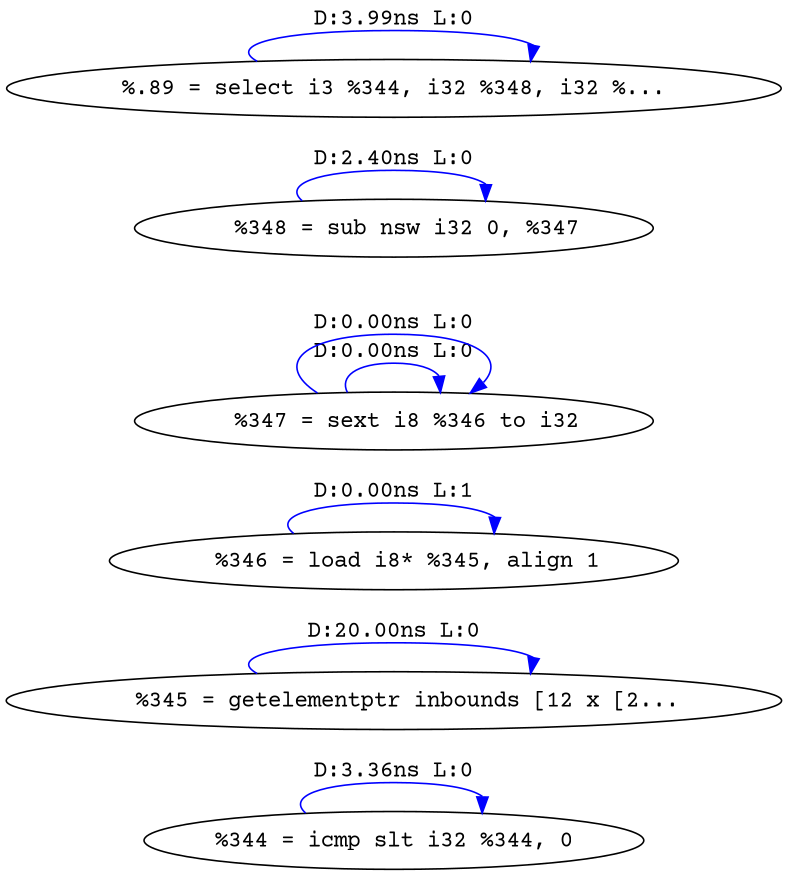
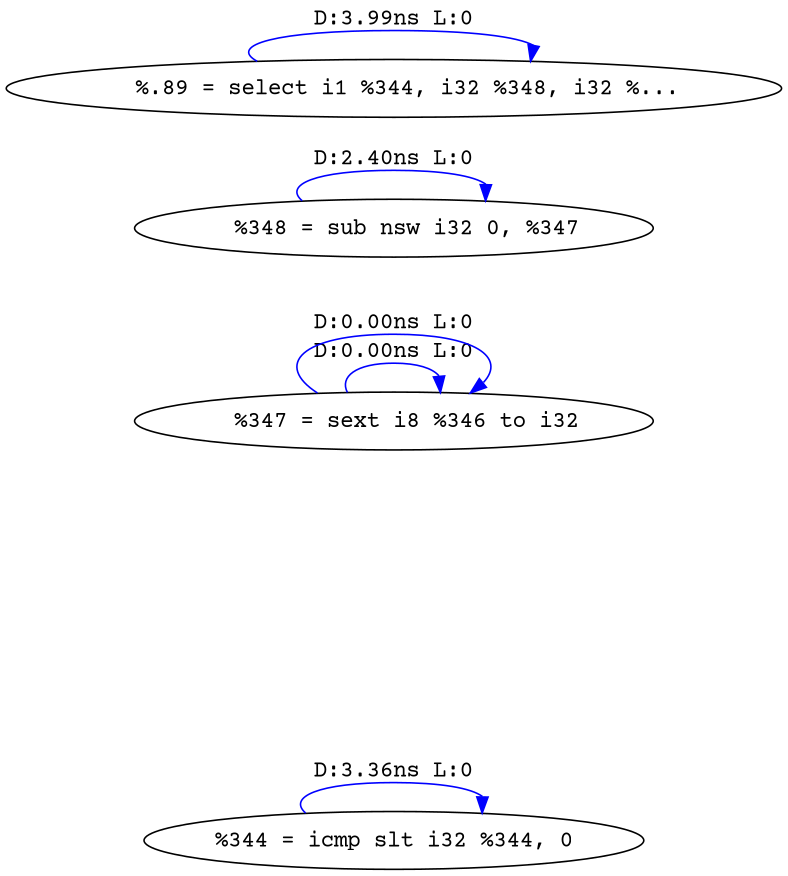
node "%.89 = select i3 %344, i32 %348, i32 %...": label "%.89 = select i3 %344, i32 %348, i32 %..." -> "%.89 = select i1 %344, i32 %348, i32 %..."
node "%346 = load i8* %345, align 1": removed
node "%345 = getelementptr inbounds [12 x [2...": removed
